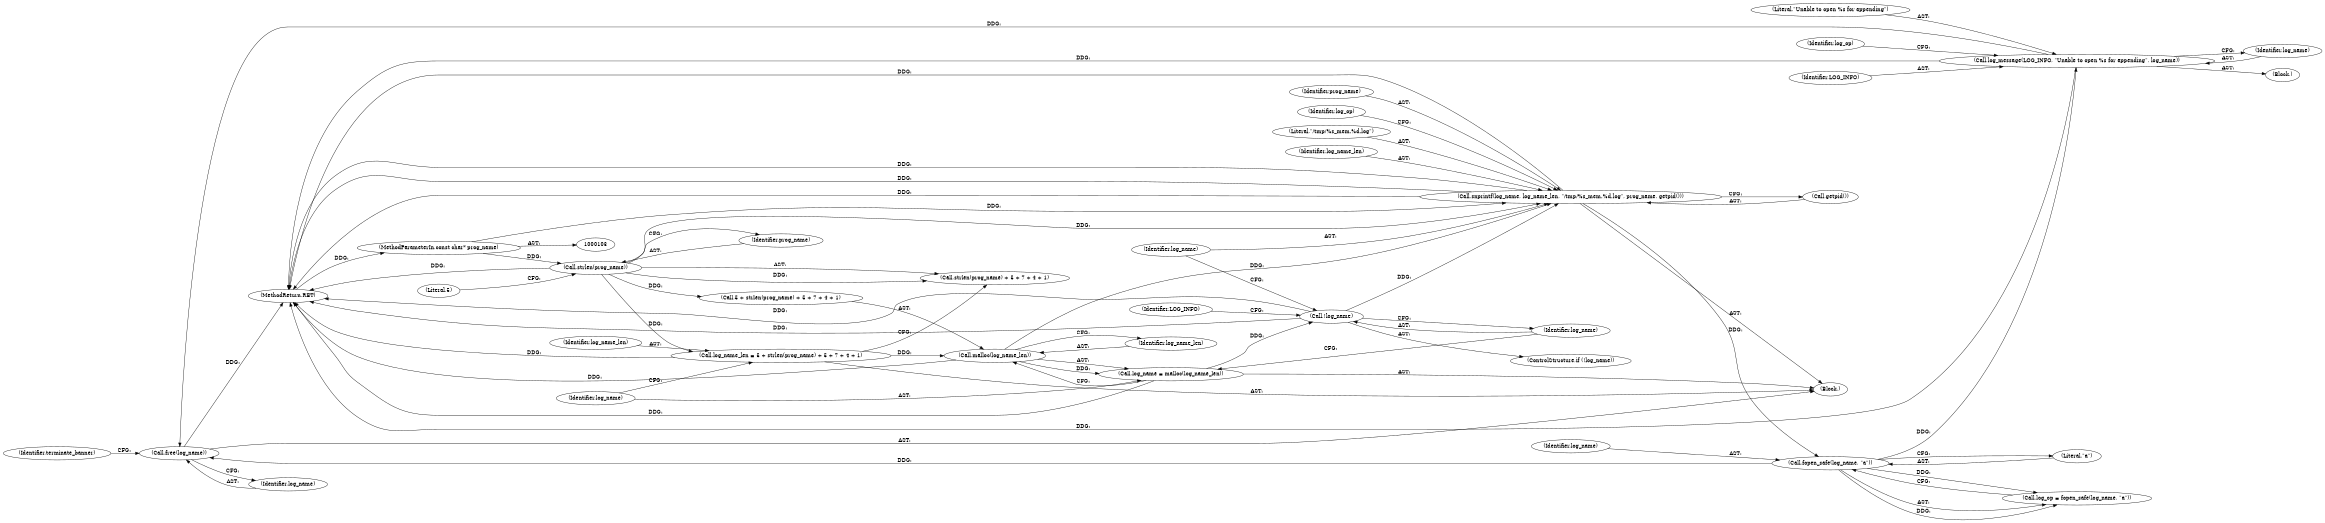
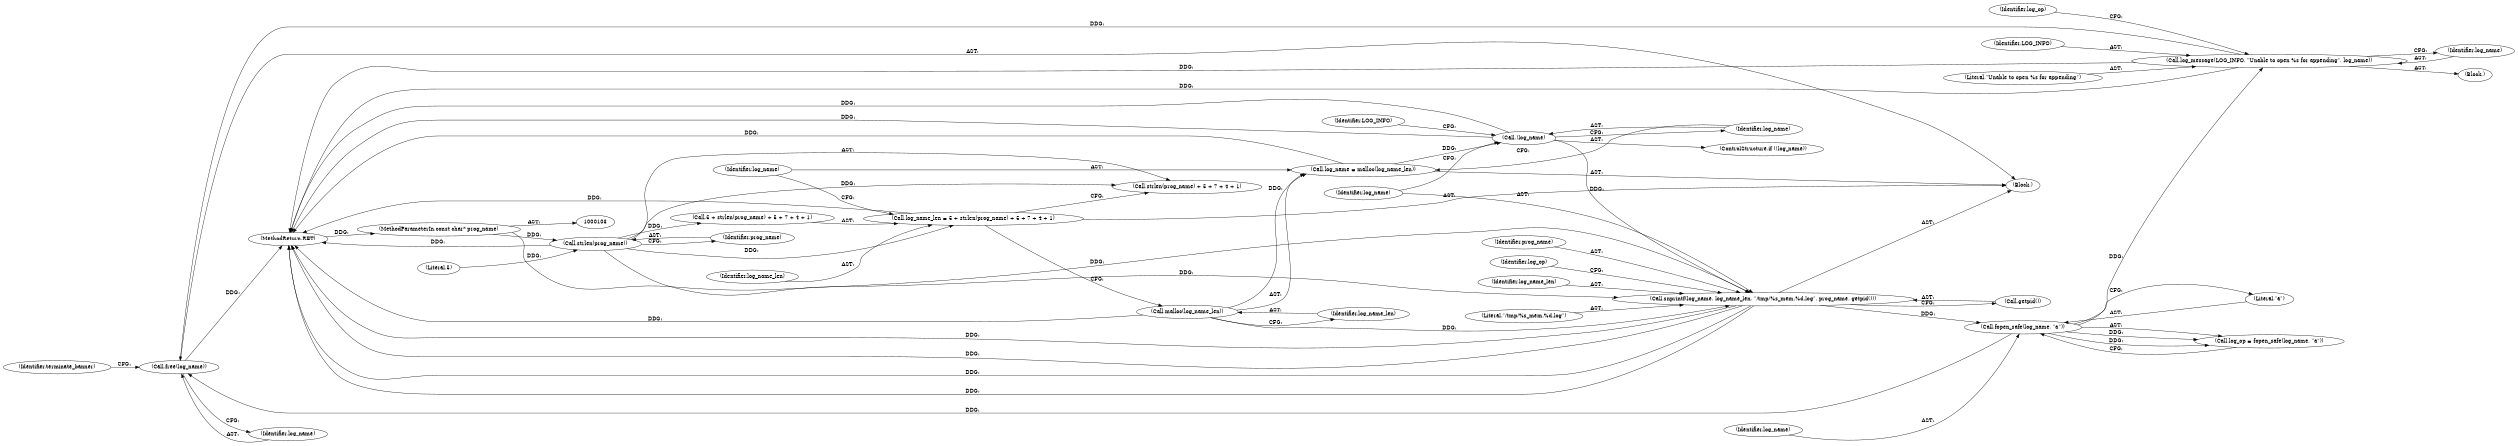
edge "(Literal,5)" -> "(Call,strlen(prog_name))": label "CFG: " -> "DDG: "
edge "(Call,5 + strlen(prog_name) + 5 + 7 + 4 + 1)" -> "(Call,malloc(log_name_len))": now "(Call,5 + strlen(prog_name) + 5 + 7 + 4 + 1)" -> "(Call,log_name_len = 5 + strlen(prog_name) + 5 + 7 + 4 + 1)"
edge "(Call,log_name_len = 5 + strlen(prog_name) + 5 + 7 + 4 + 1)" -> "(Call,malloc(log_name_len))": label "DDG: " -> "CFG: "
edge "(Call,log_name = malloc(log_name_len))" -> "(Call,malloc(log_name_len))": removed, label "CFG:"
